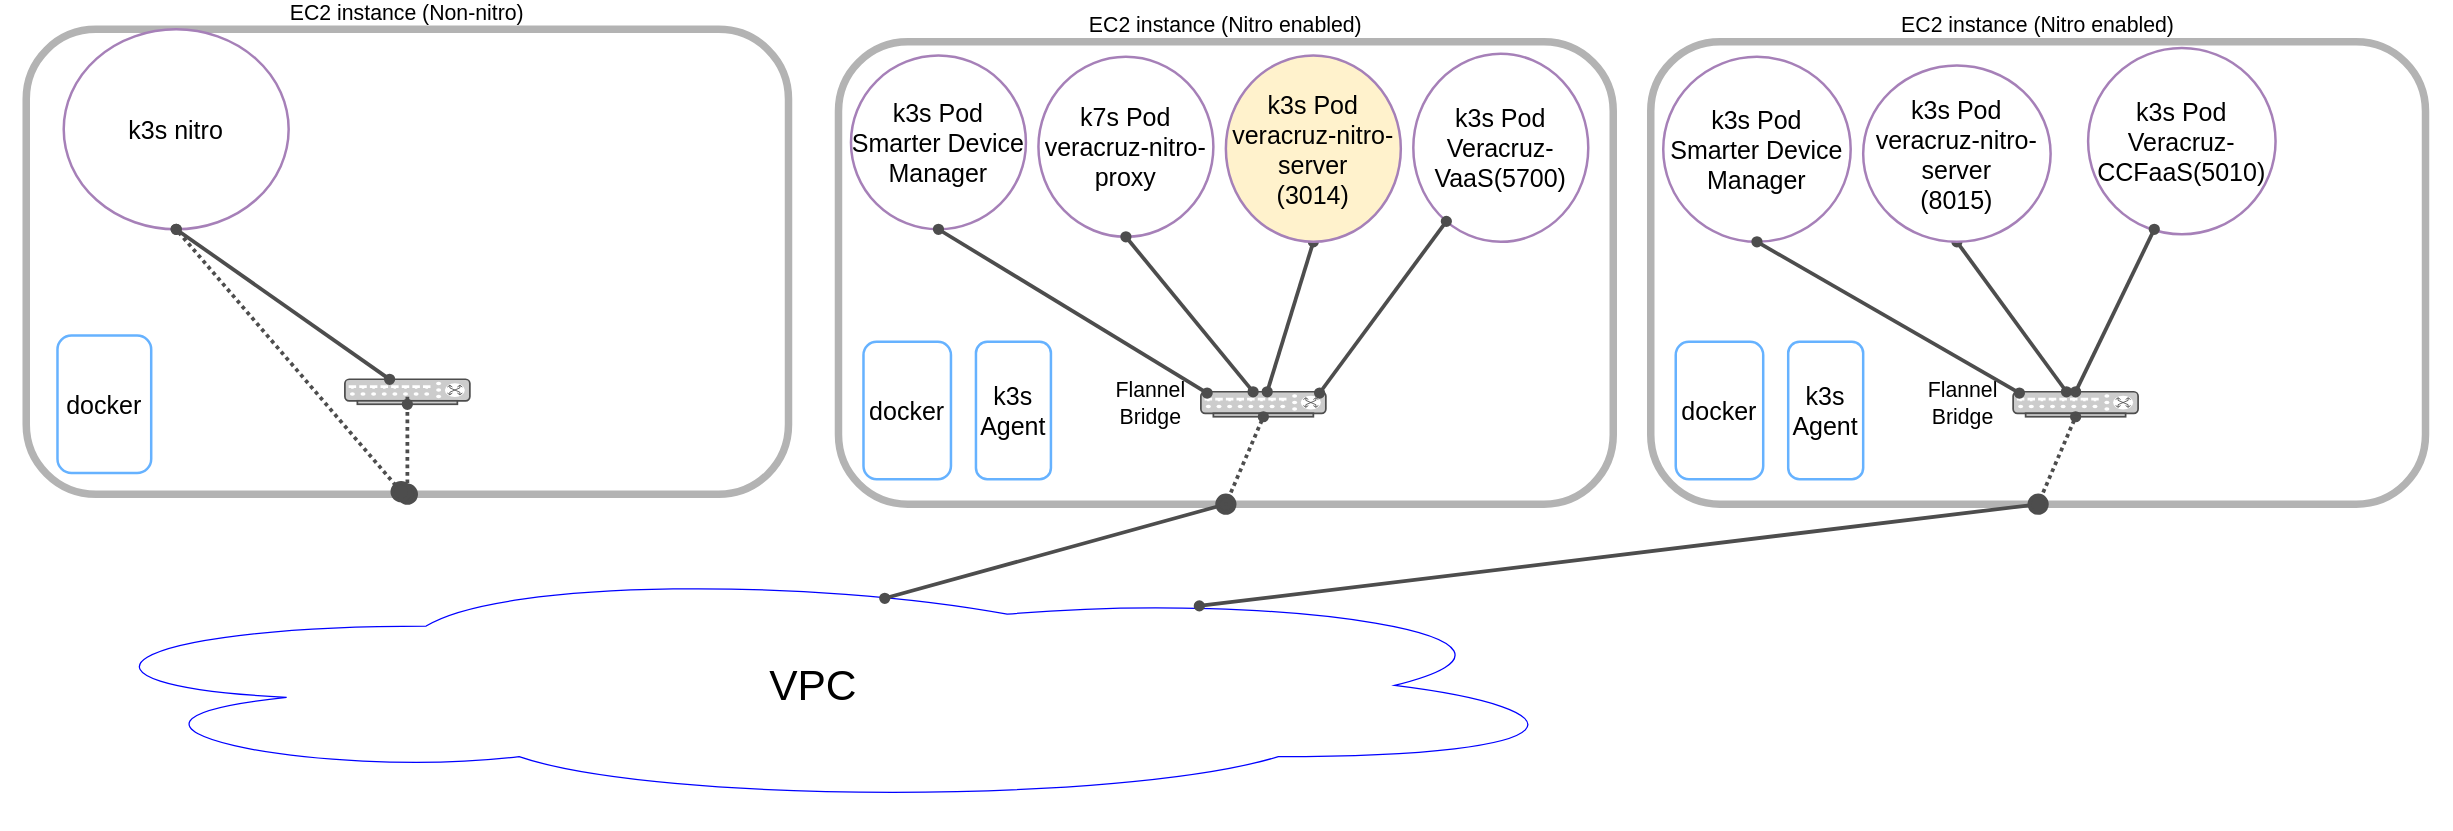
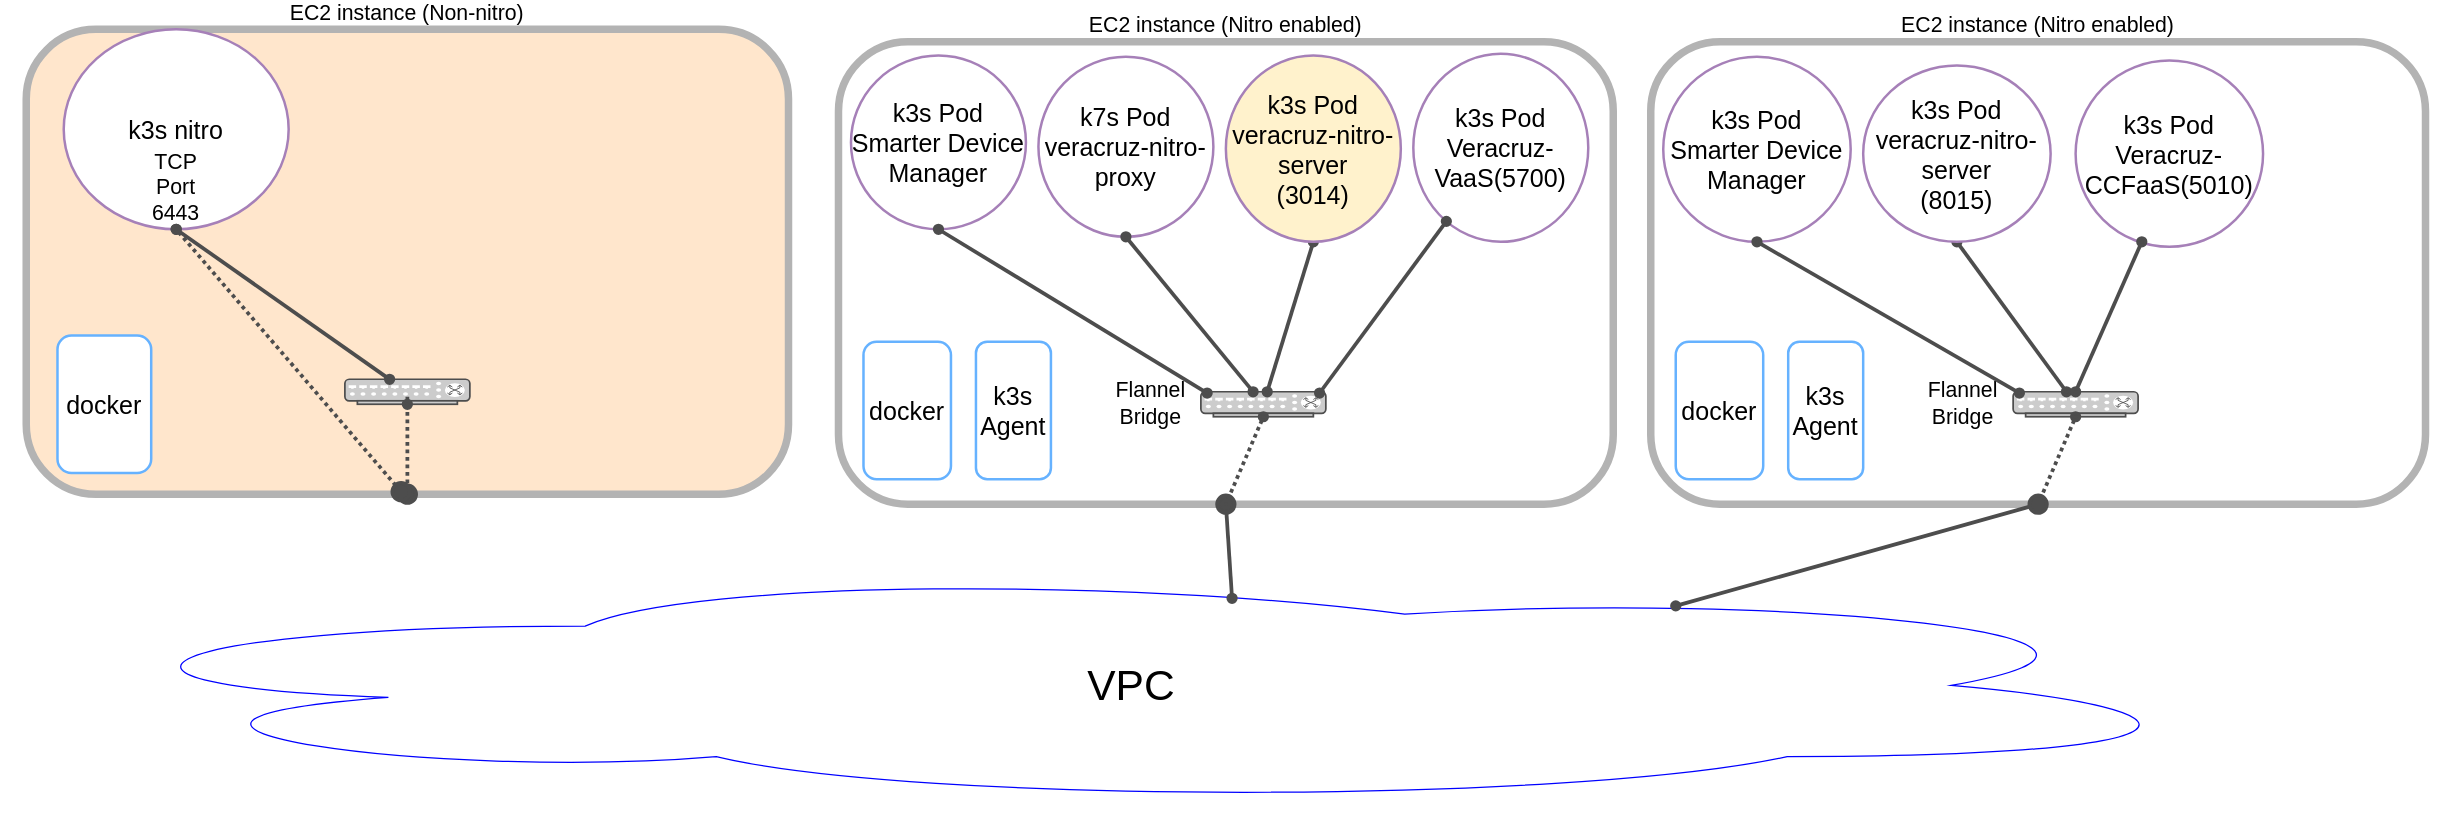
node "k3s PodVeracruz-CCFaaS(5010)": moved (2182, 141) -> (2169, 154)
node "TCP Port 6443": added
node "EC2 instance (Non-nitro)": fillcolor #ffffff -> #ffe6cc
node "VPC": size 1550x238 -> 2186x238
